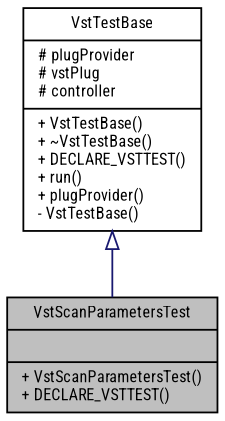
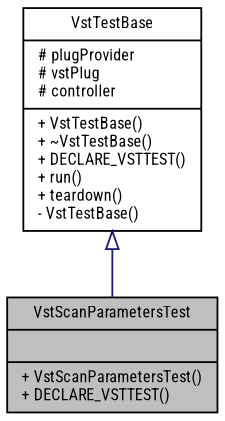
node "VstTestBase": text "+ plugProvider()" -> "+ teardown()"
